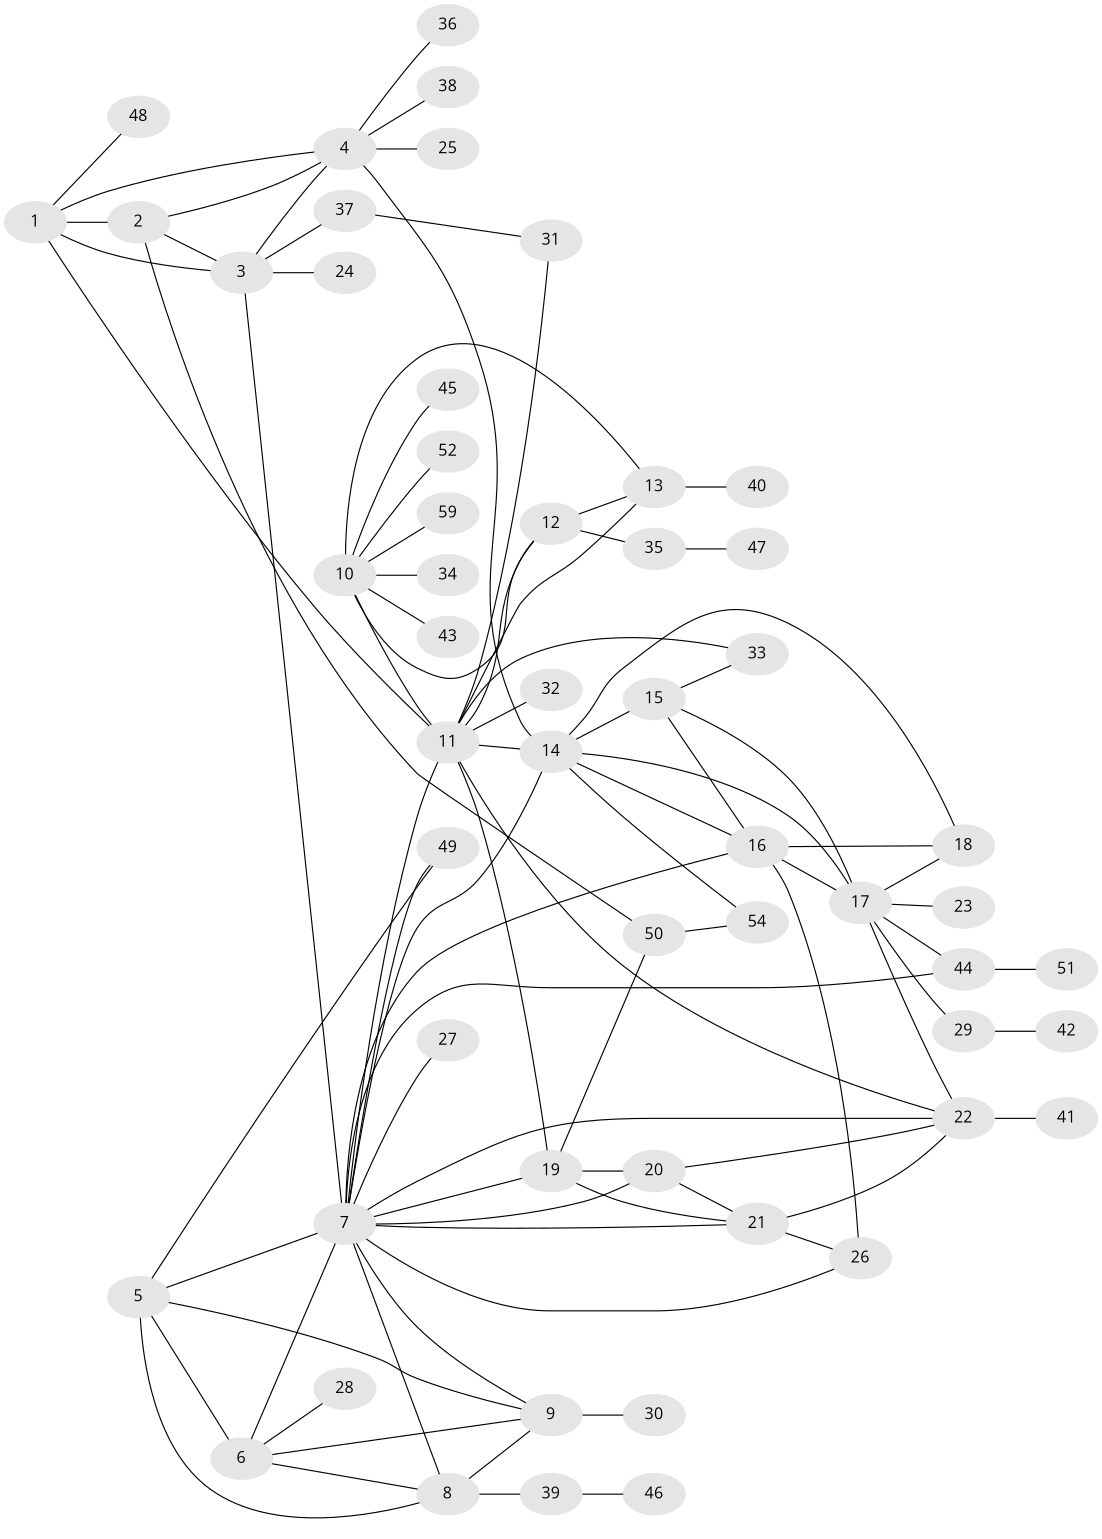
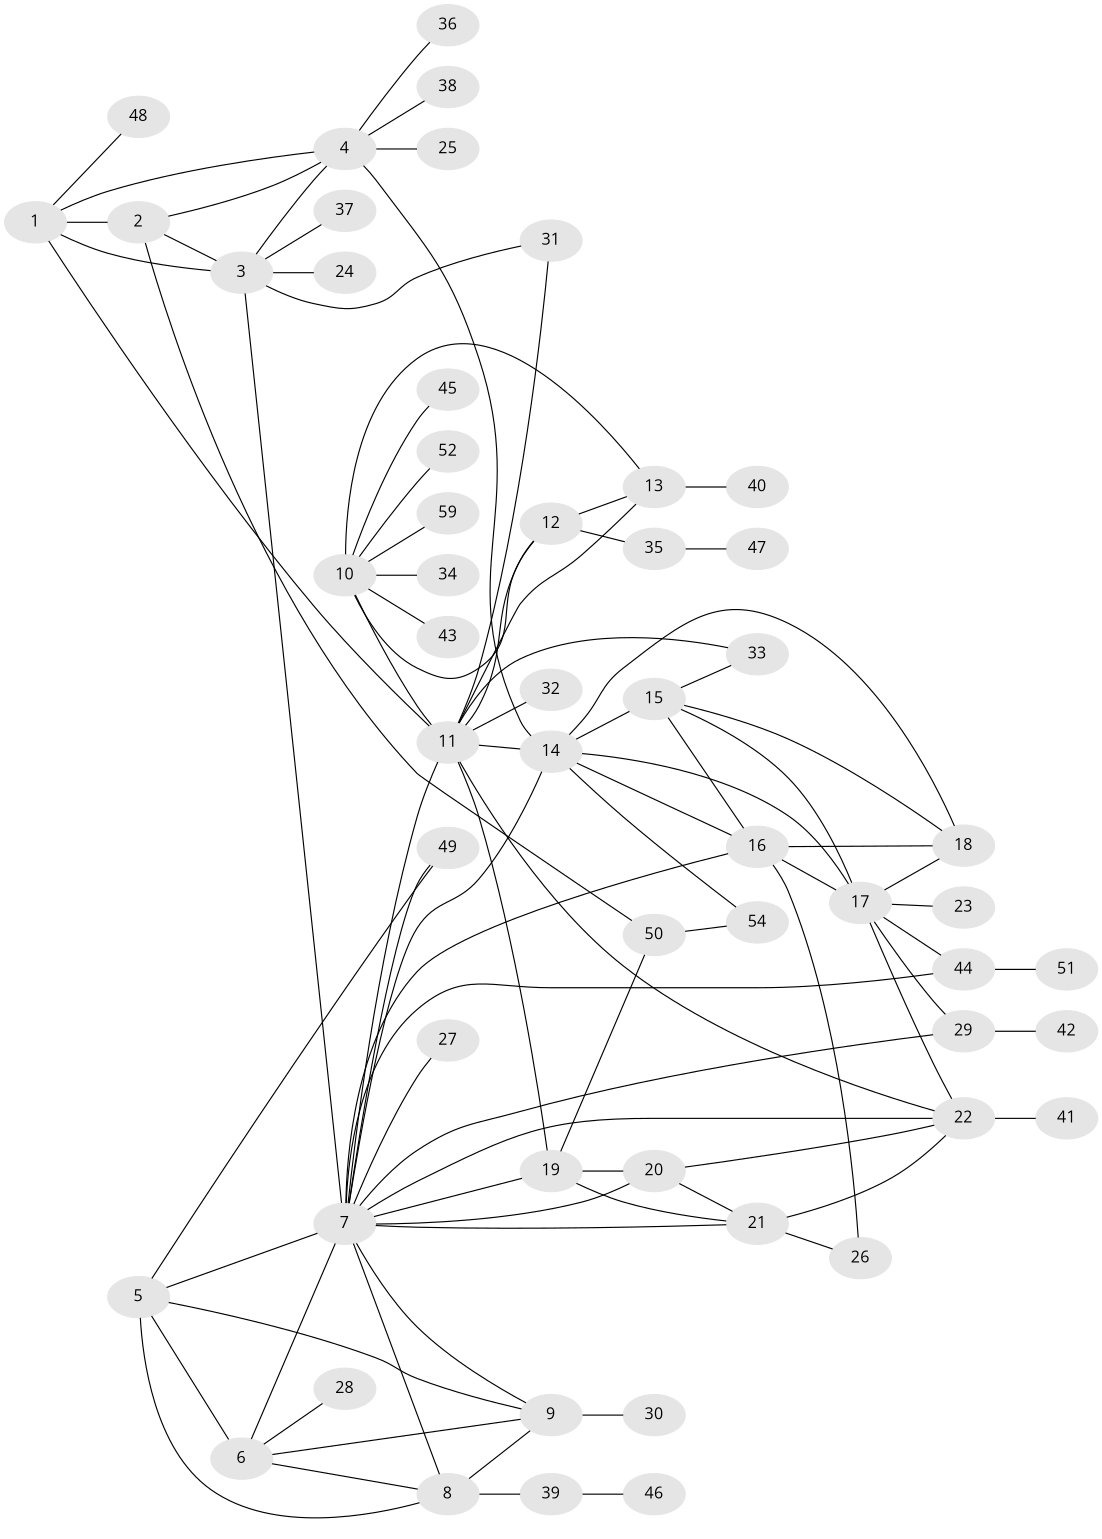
edge "37" -- "31": now "3" -- "31"
edge "15" -- "18": added
edge "7" -- "26": now "7" -- "29"
